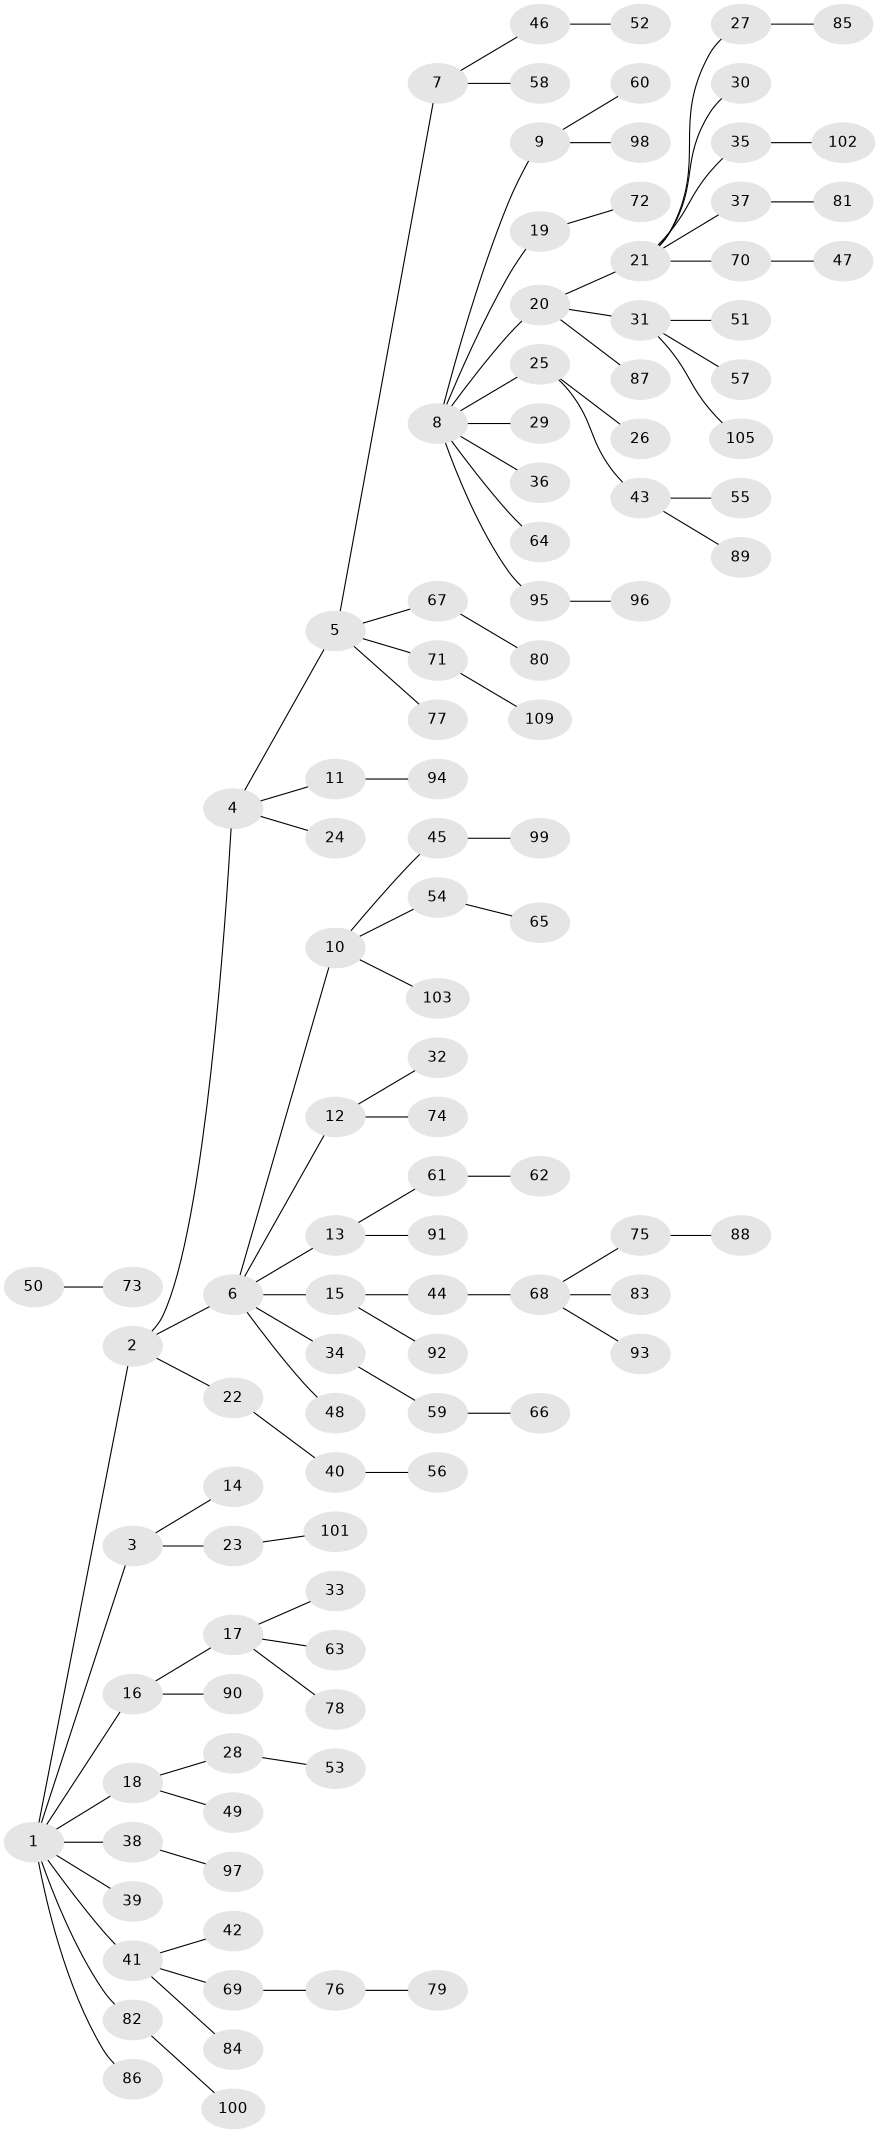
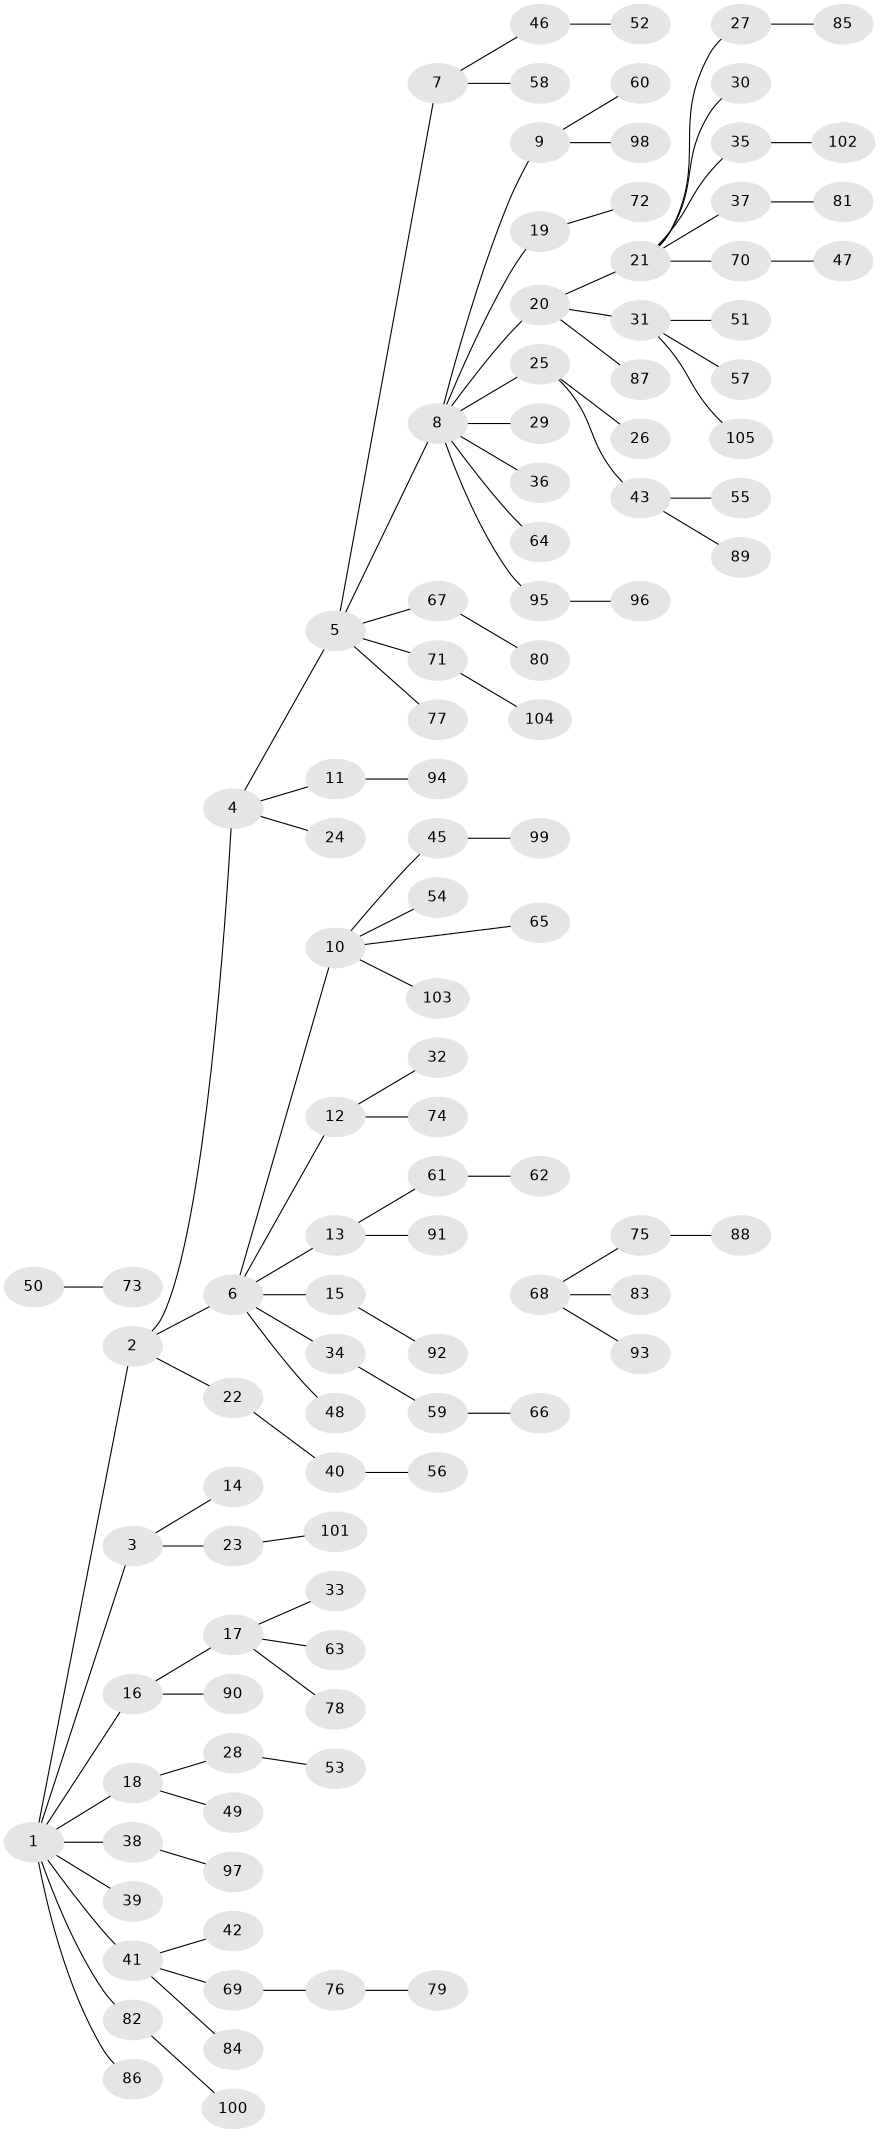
edge "8" -- "5": added
node "109": label "109" -> "104"
edge "54" -- "65": now "10" -- "65"
node "44": removed
